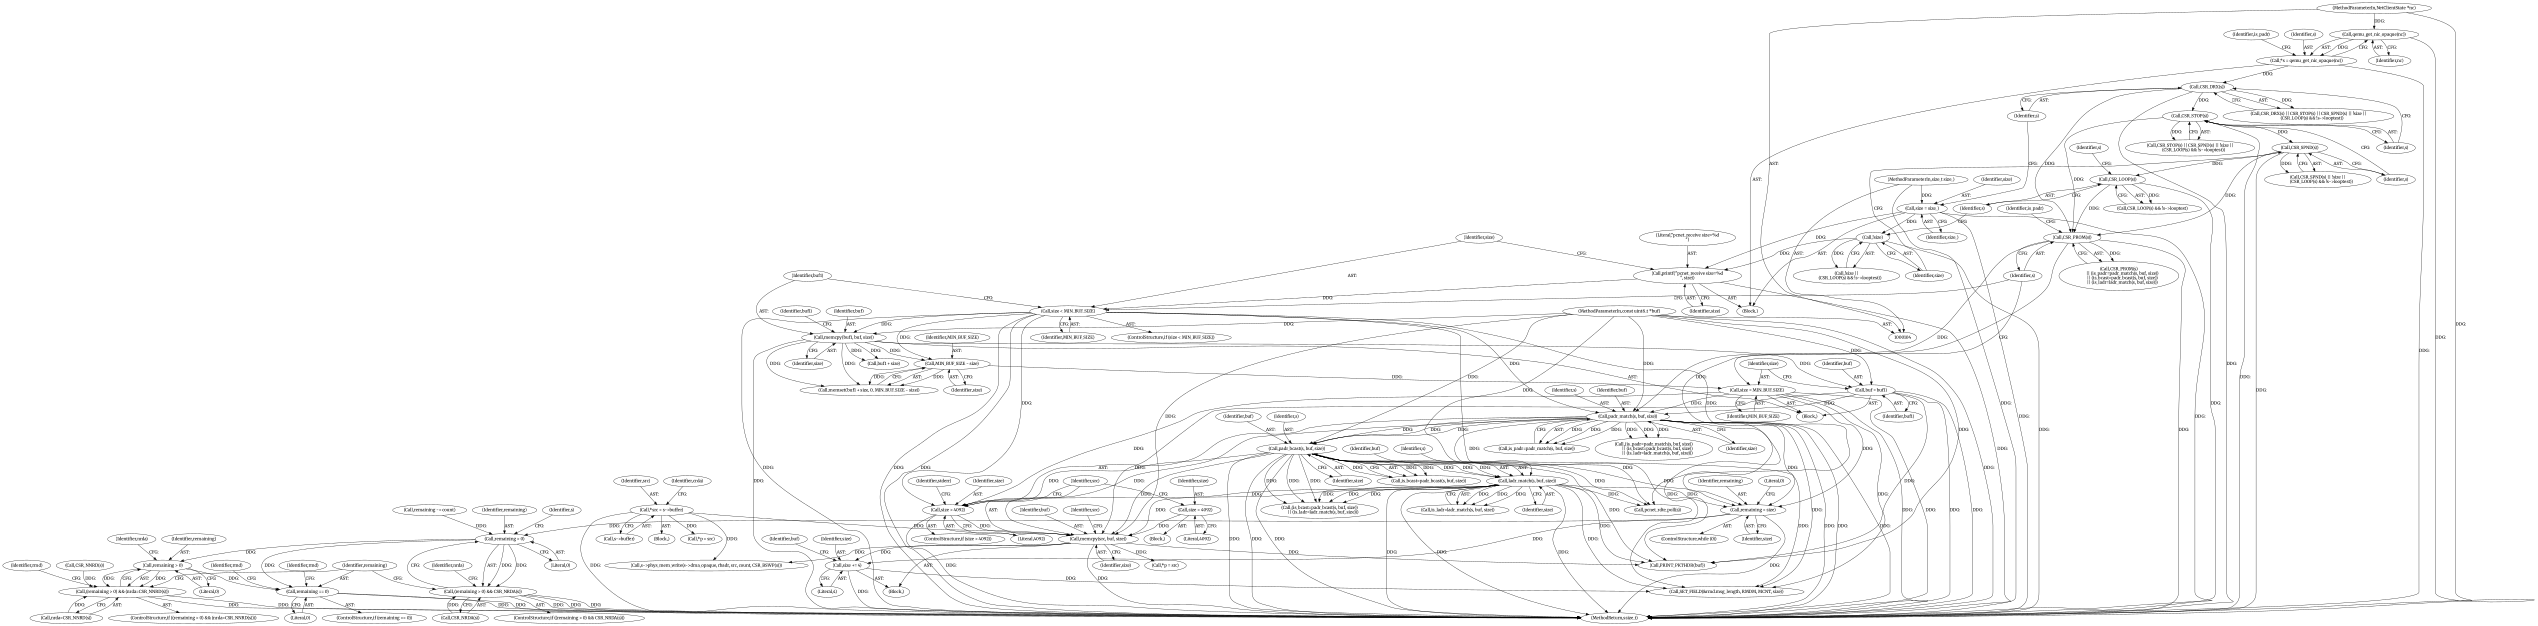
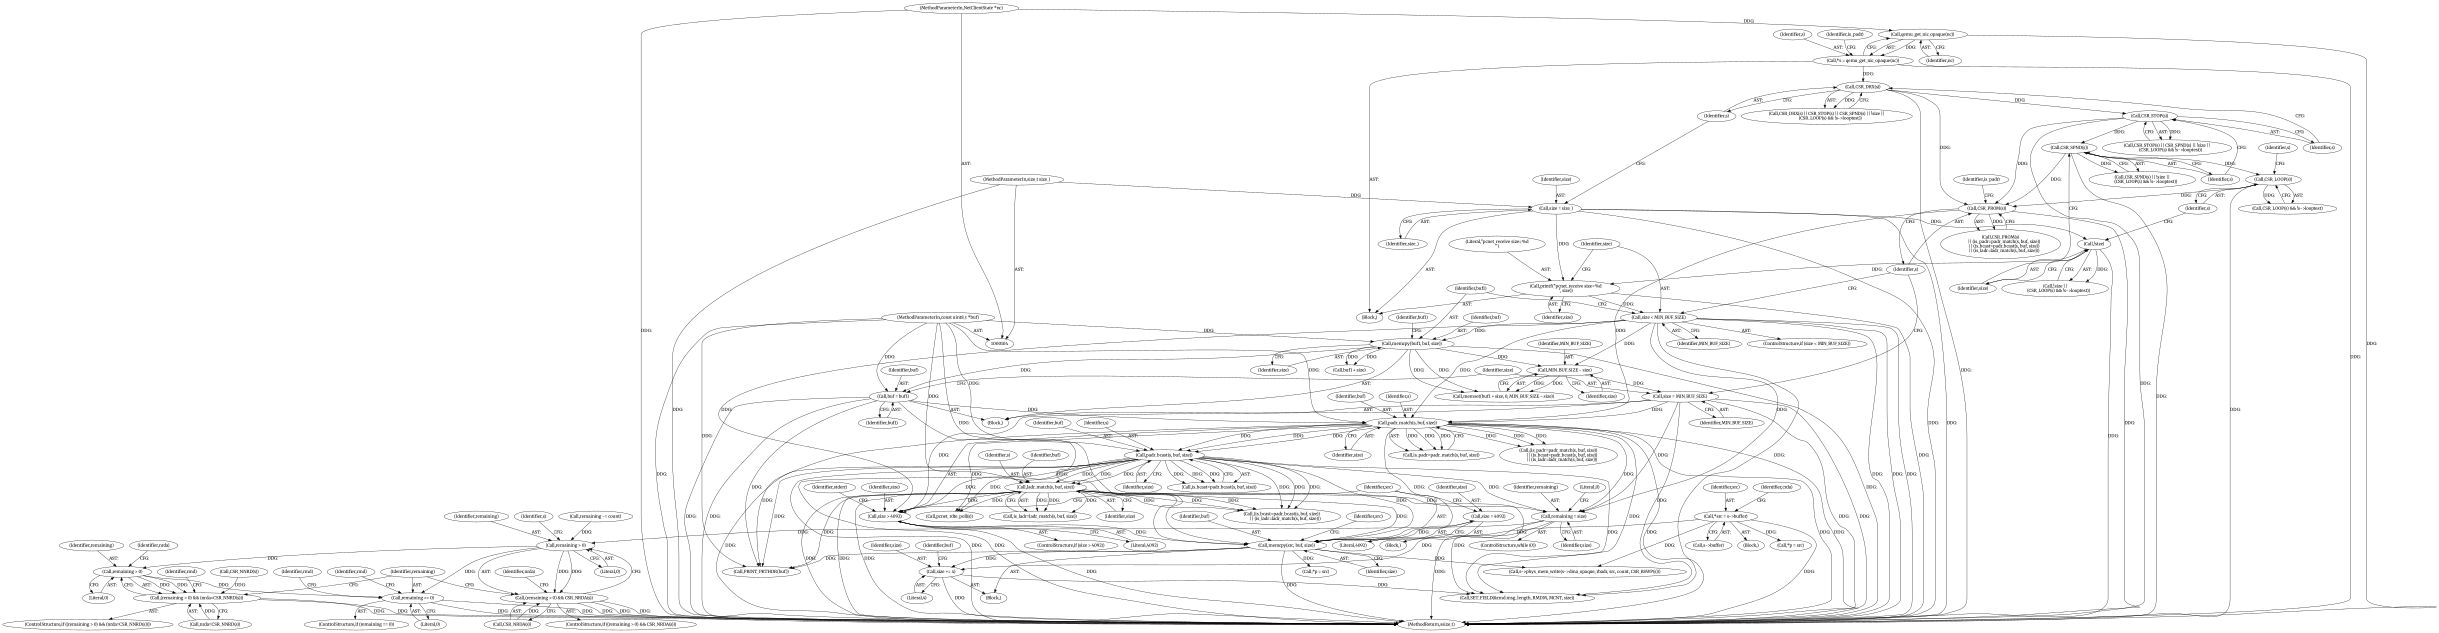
edge "(Call,CSR_PROM(s))" -> "(Call,pcnet_rdte_poll(s))": removed, label "DDG:"
